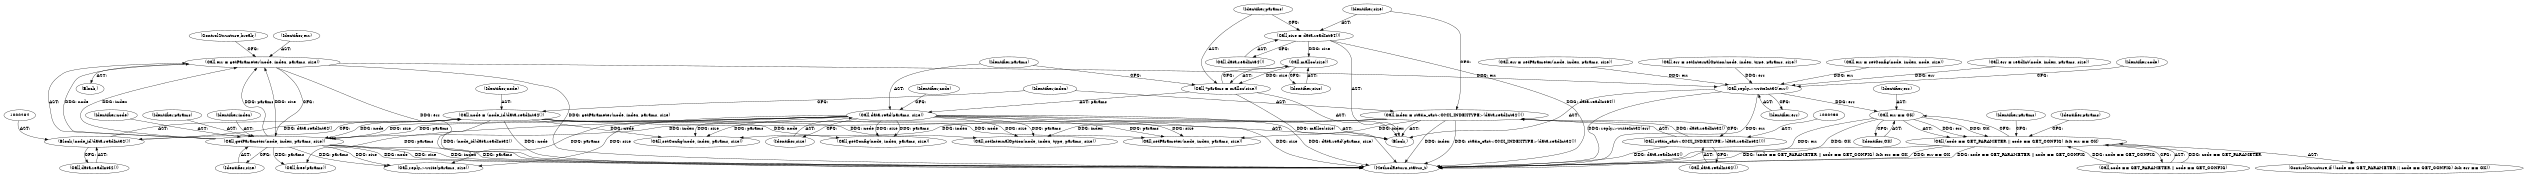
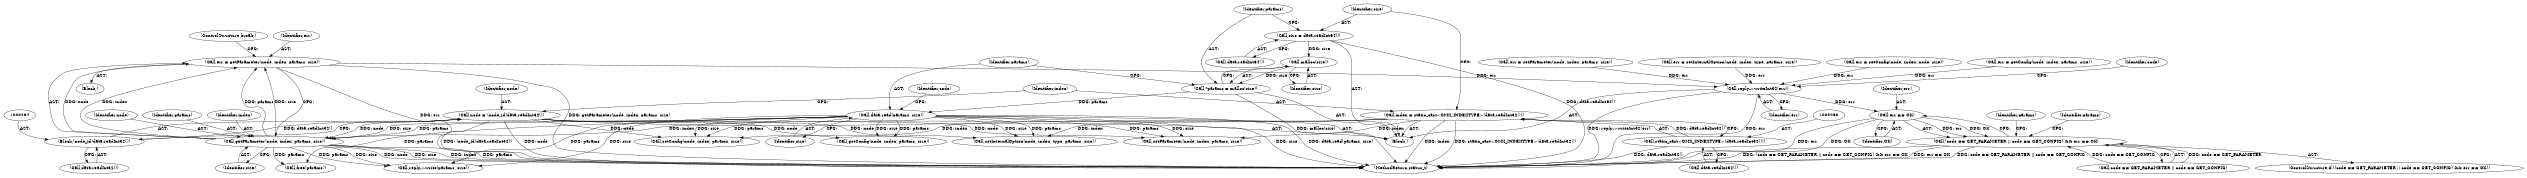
node "(Call,err = readInt(node, index, params, size))": label "(Call,err = readInt(node, index, params, size))" -> "(Call,err = getConfig(node, index, params, size))"
edge "(Call,*params = malloc(size))" -> "(Call,data.read(params, size))": label "AST: params" -> "DDG: params"
